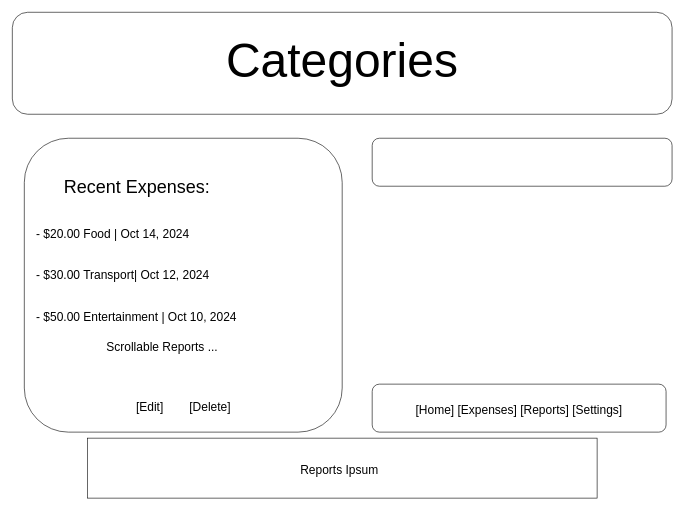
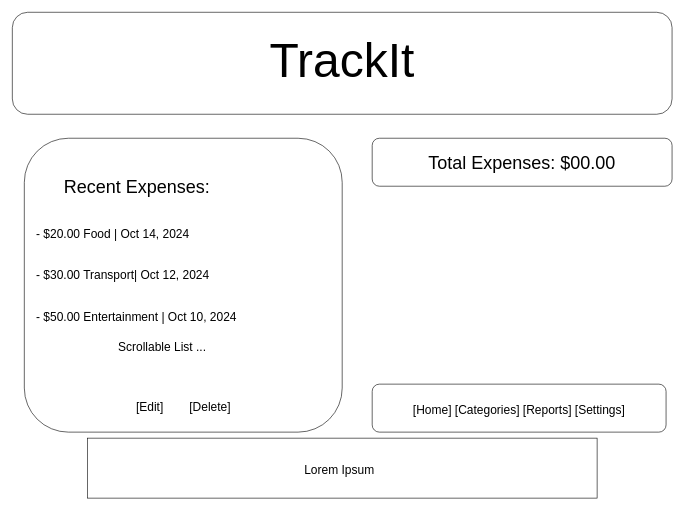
node "Categories": label "Categories" -> "TrackIt"
node "Total Expenses: $00.00": added
node "Scrollable Reports ...": label "Scrollable Reports ..." -> "Scrollable List ..."
node "[Home] [Expenses] [Reports] [Settings]": label "[Home] [Expenses] [Reports] [Settings]" -> "[Home] [Categories] [Reports] [Settings]"
node "Reports Ipsum": label "Reports Ipsum" -> "Lorem Ipsum"
